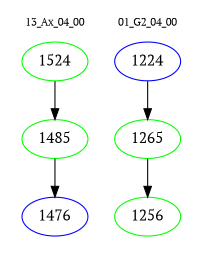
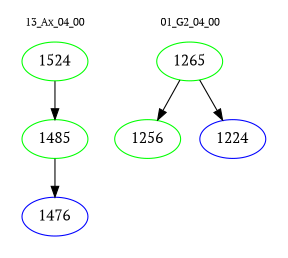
edge "1224" -> "1265": reversed
